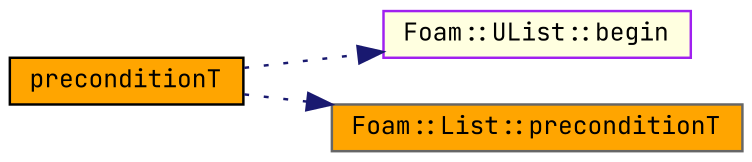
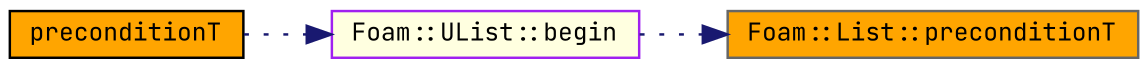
edge "preconditionT" -> "Foam::List::preconditionT": now "Foam::UList::begin" -> "Foam::List::preconditionT"
